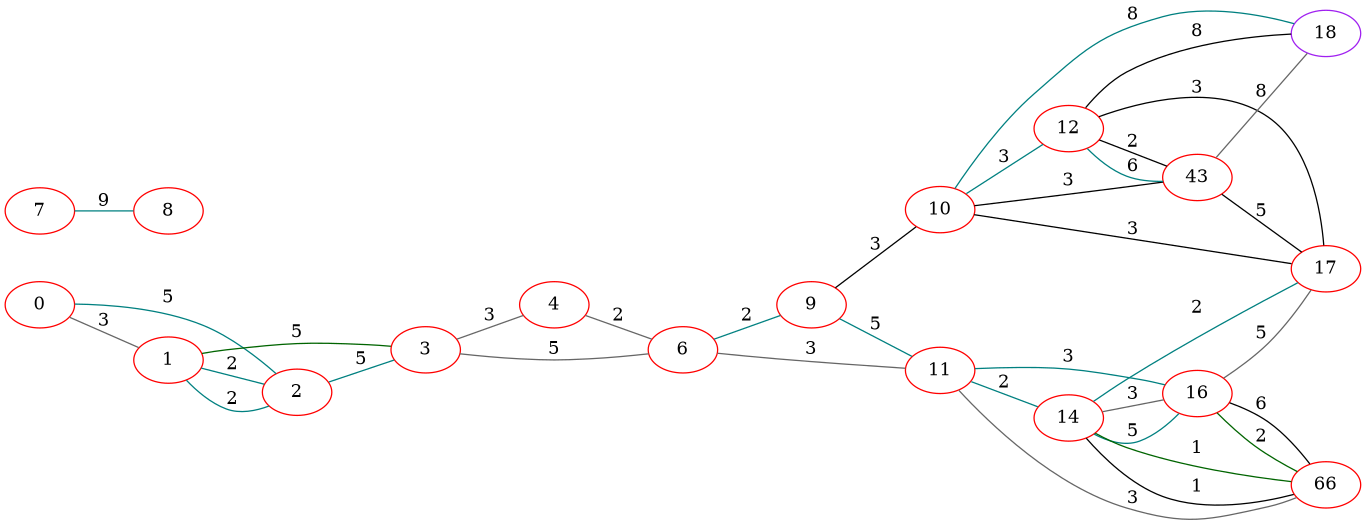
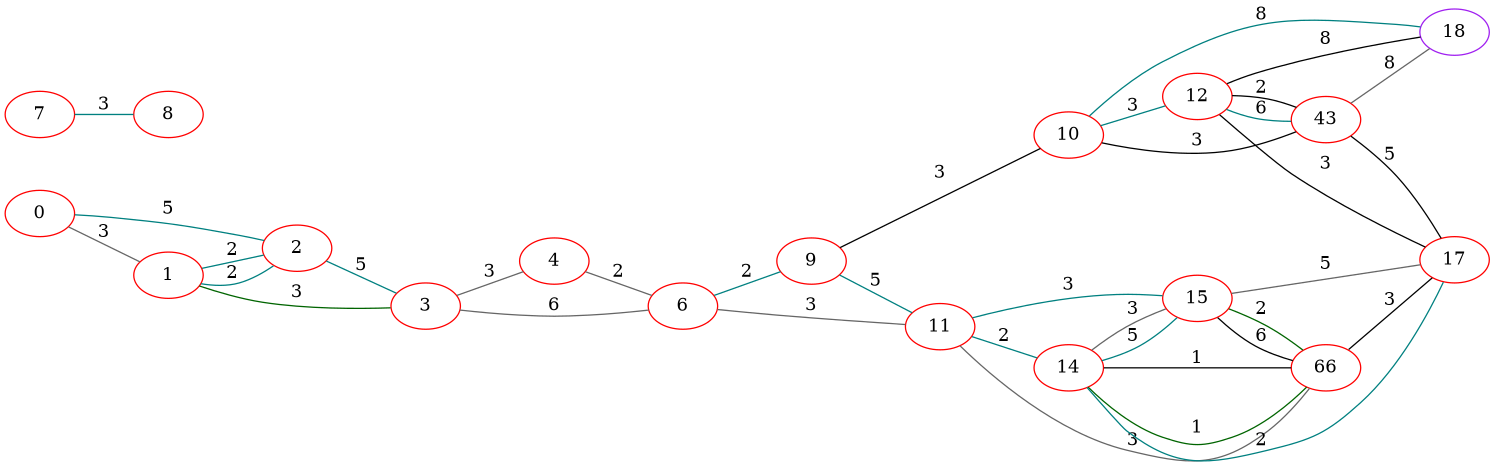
edge "7" -- "8": label "9" -> "3"
edge "10" -- "17": now "66" -- "17"
edge "3" -- "1": label "5" -> "3"
edge "3" -- "6": label "5" -> "6"
node "16": label "16" -> "15"
